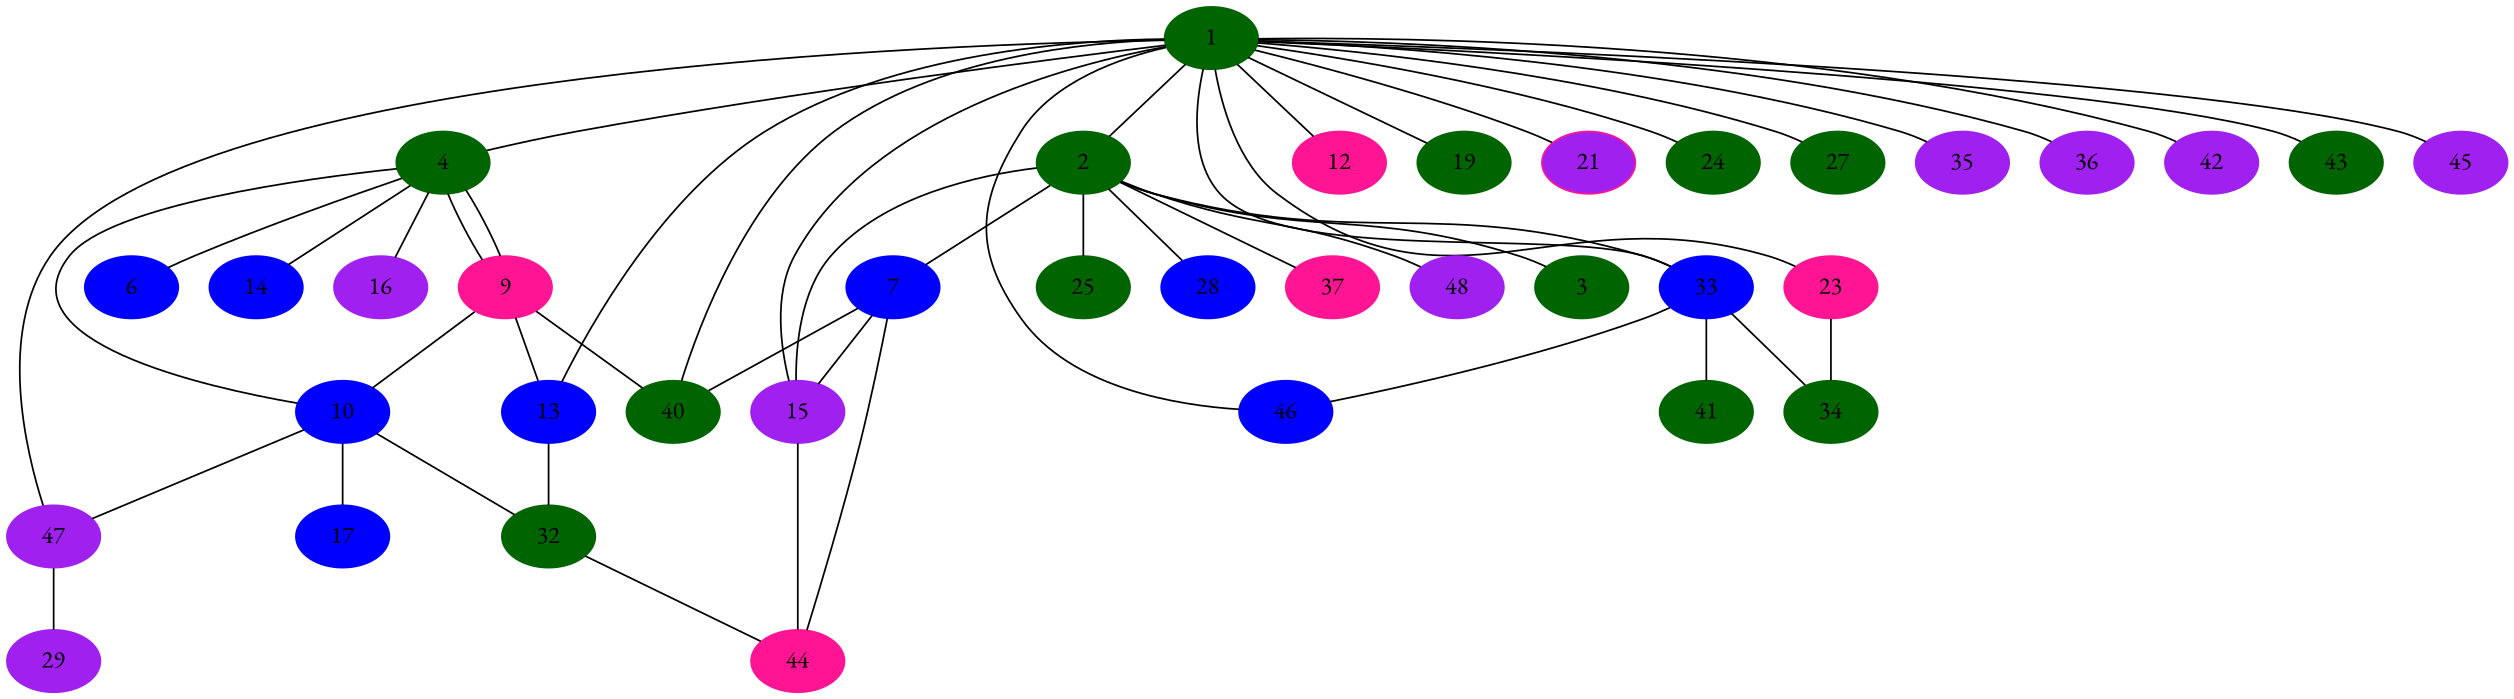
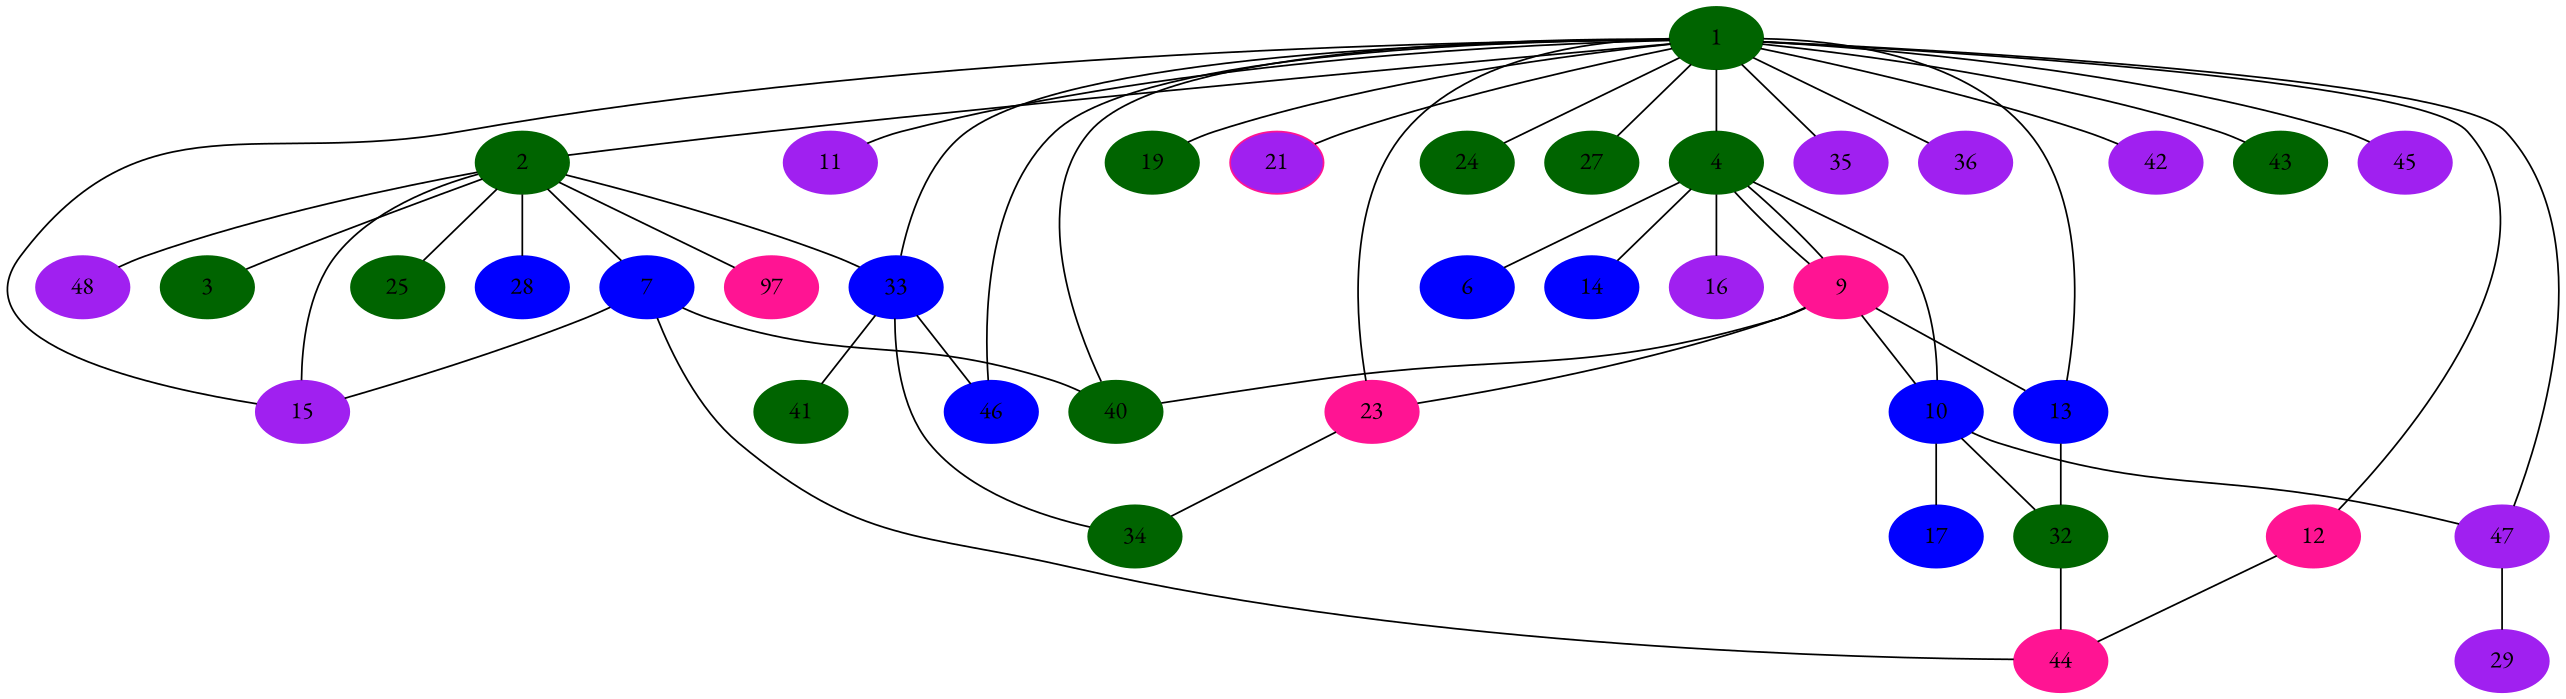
node "11": added
node "37": label "37" -> "97"
edge "9" -- "23": added
edge "15" -- "44": now "12" -- "44"
